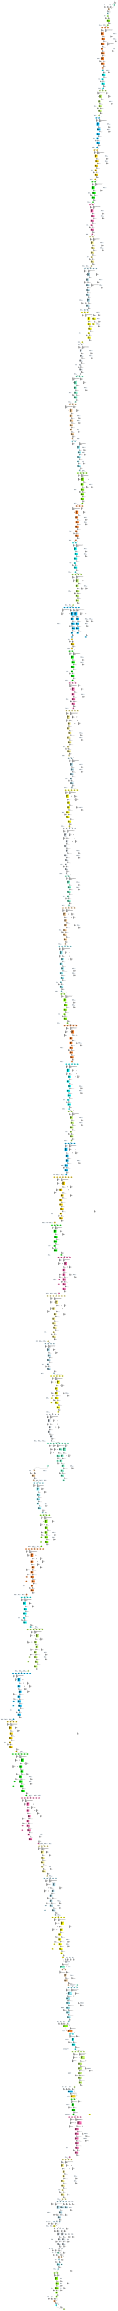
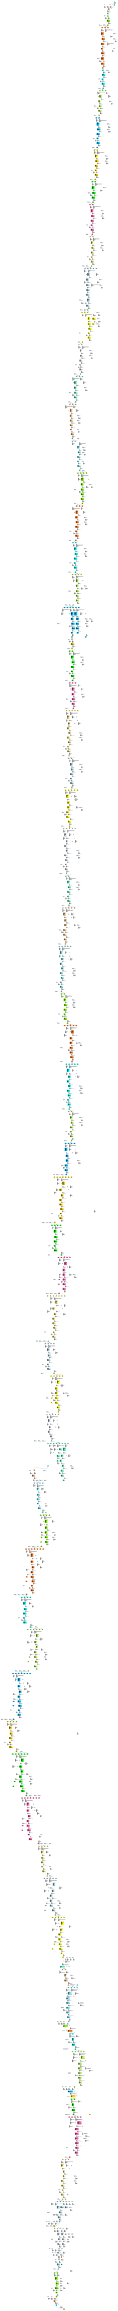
node "Dma in epoch=72. mem=8-> sw=8 axi port=0 STREAM_ENG_V2 2": removed
